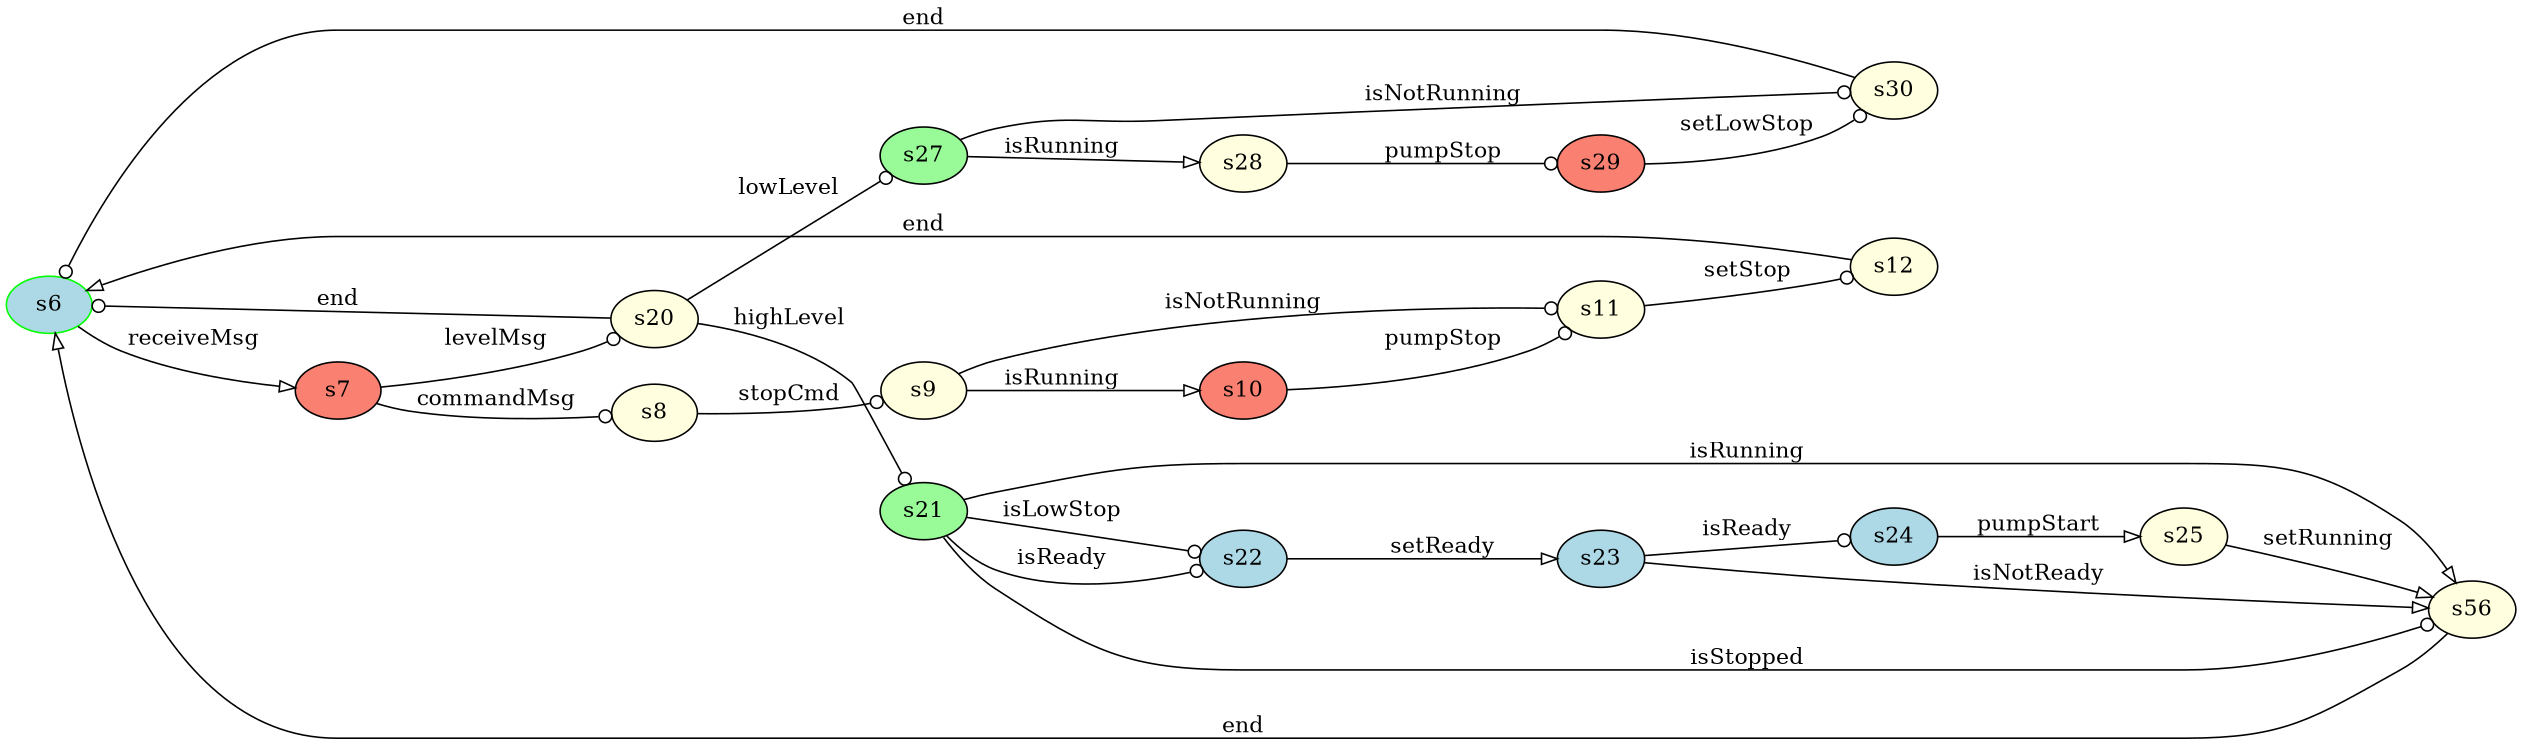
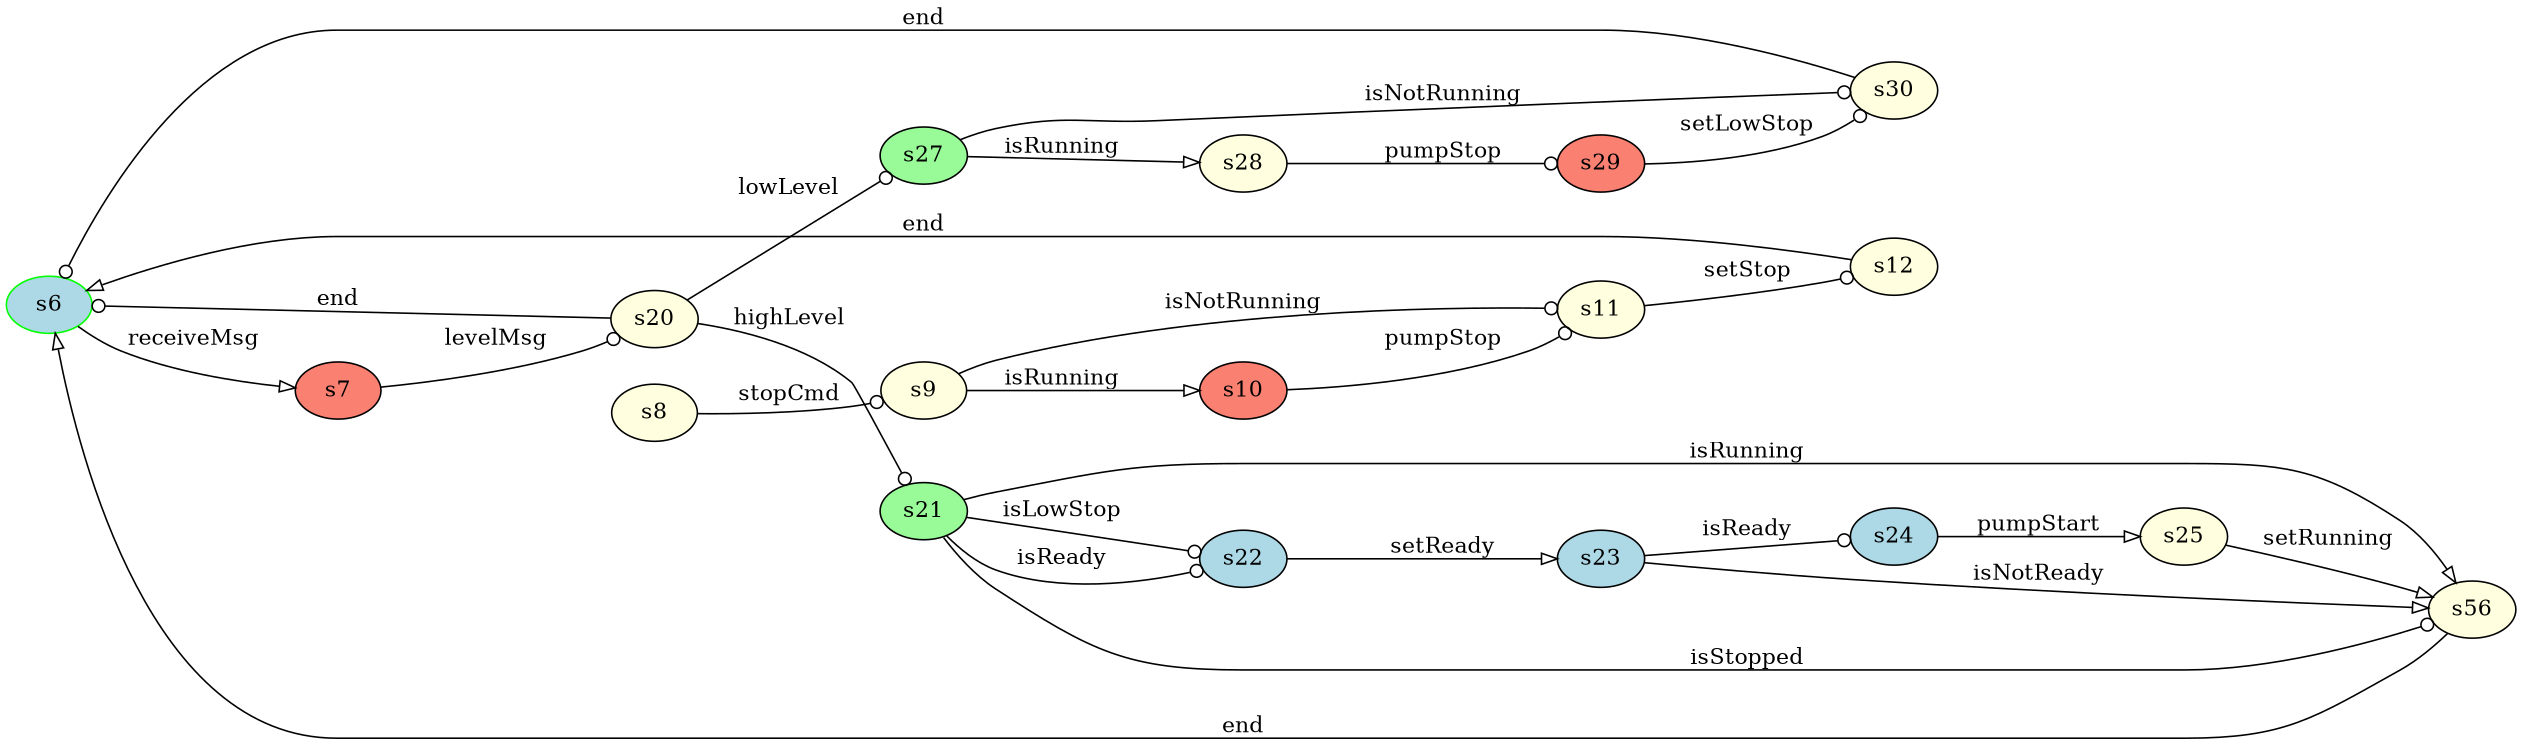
edge "s7" -> "s8": removed, label "commandMsg"
